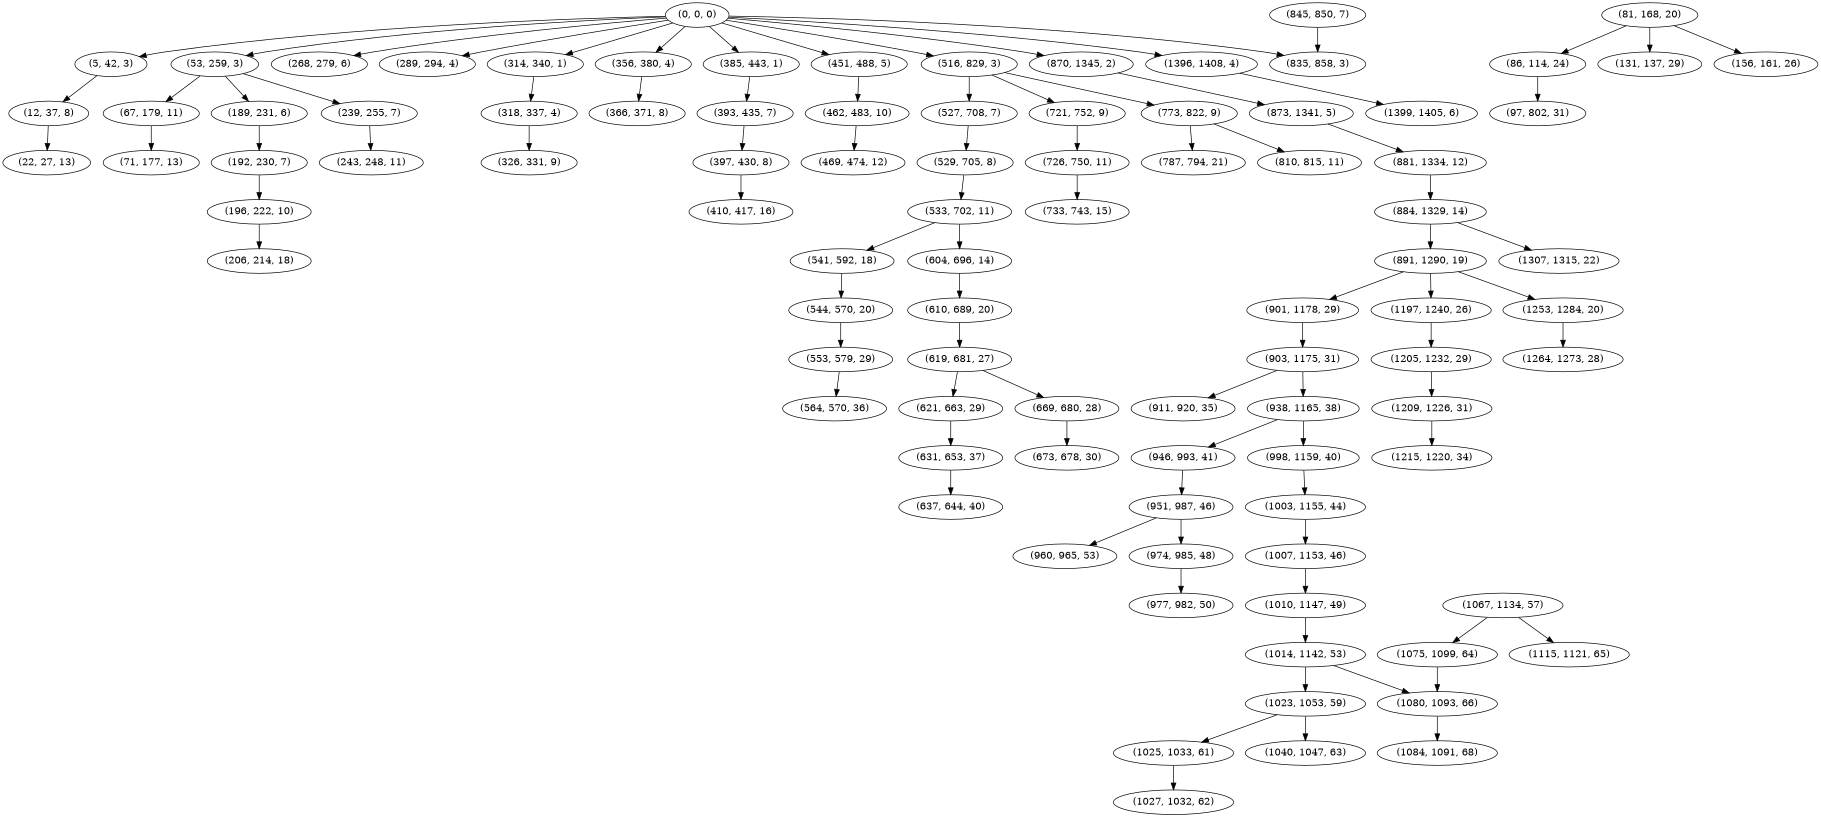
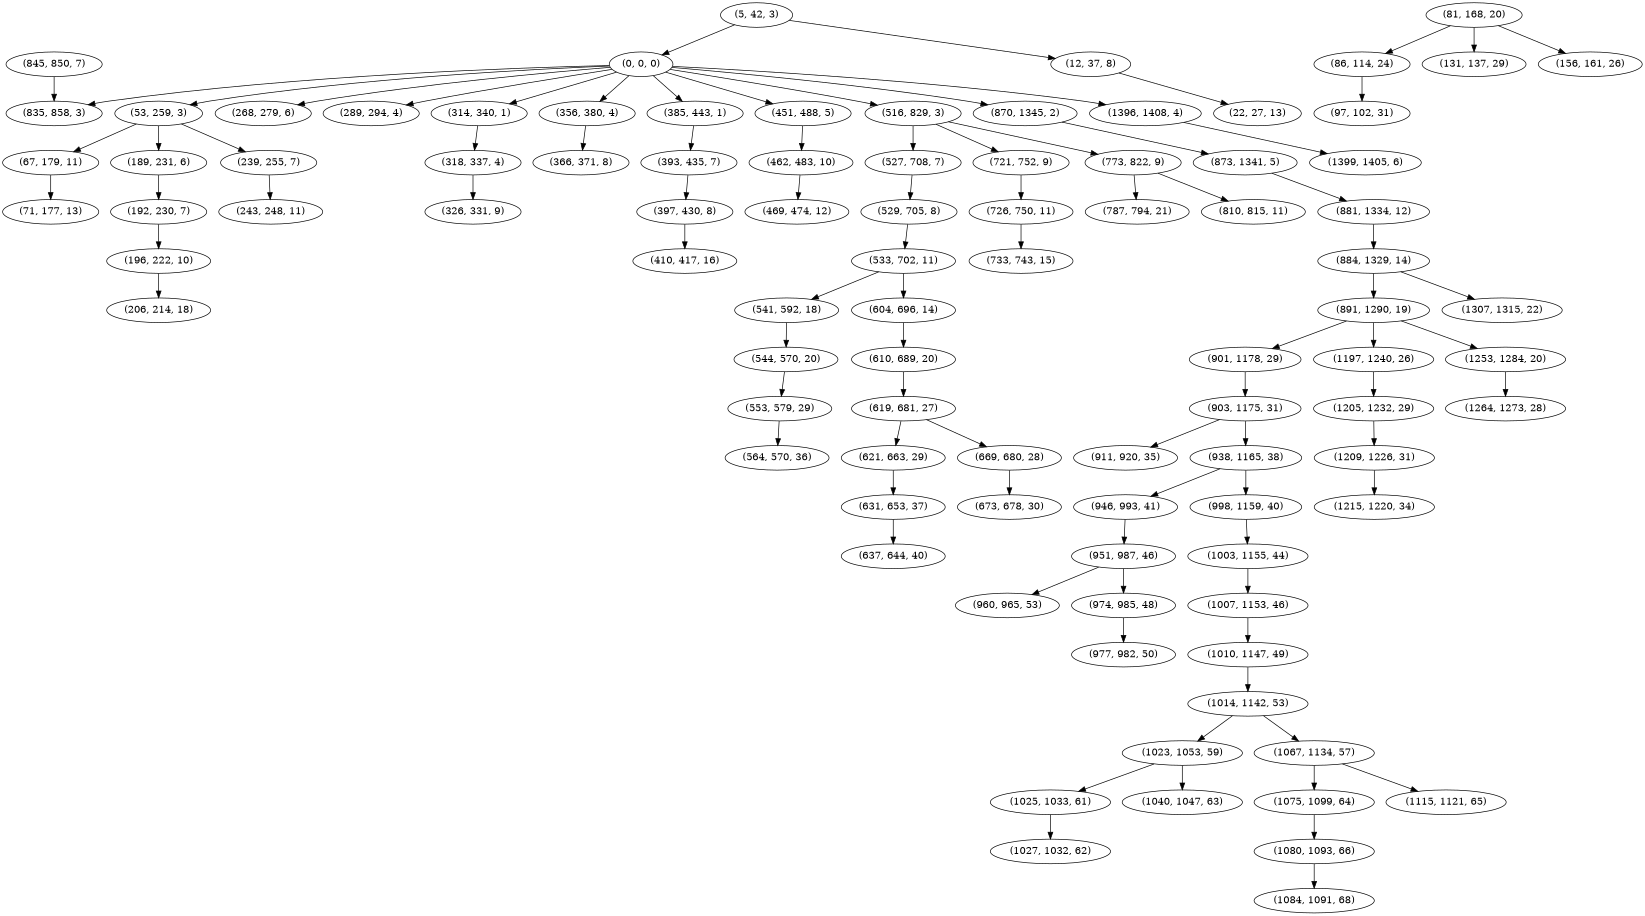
edge "(0, 0, 0)" -> "(5, 42, 3)": reversed
node "(97, 802, 31)": label "(97, 802, 31)" -> "(97, 102, 31)"
edge "(1014, 1142, 53)" -> "(1080, 1093, 66)": now "(1014, 1142, 53)" -> "(1067, 1134, 57)"
